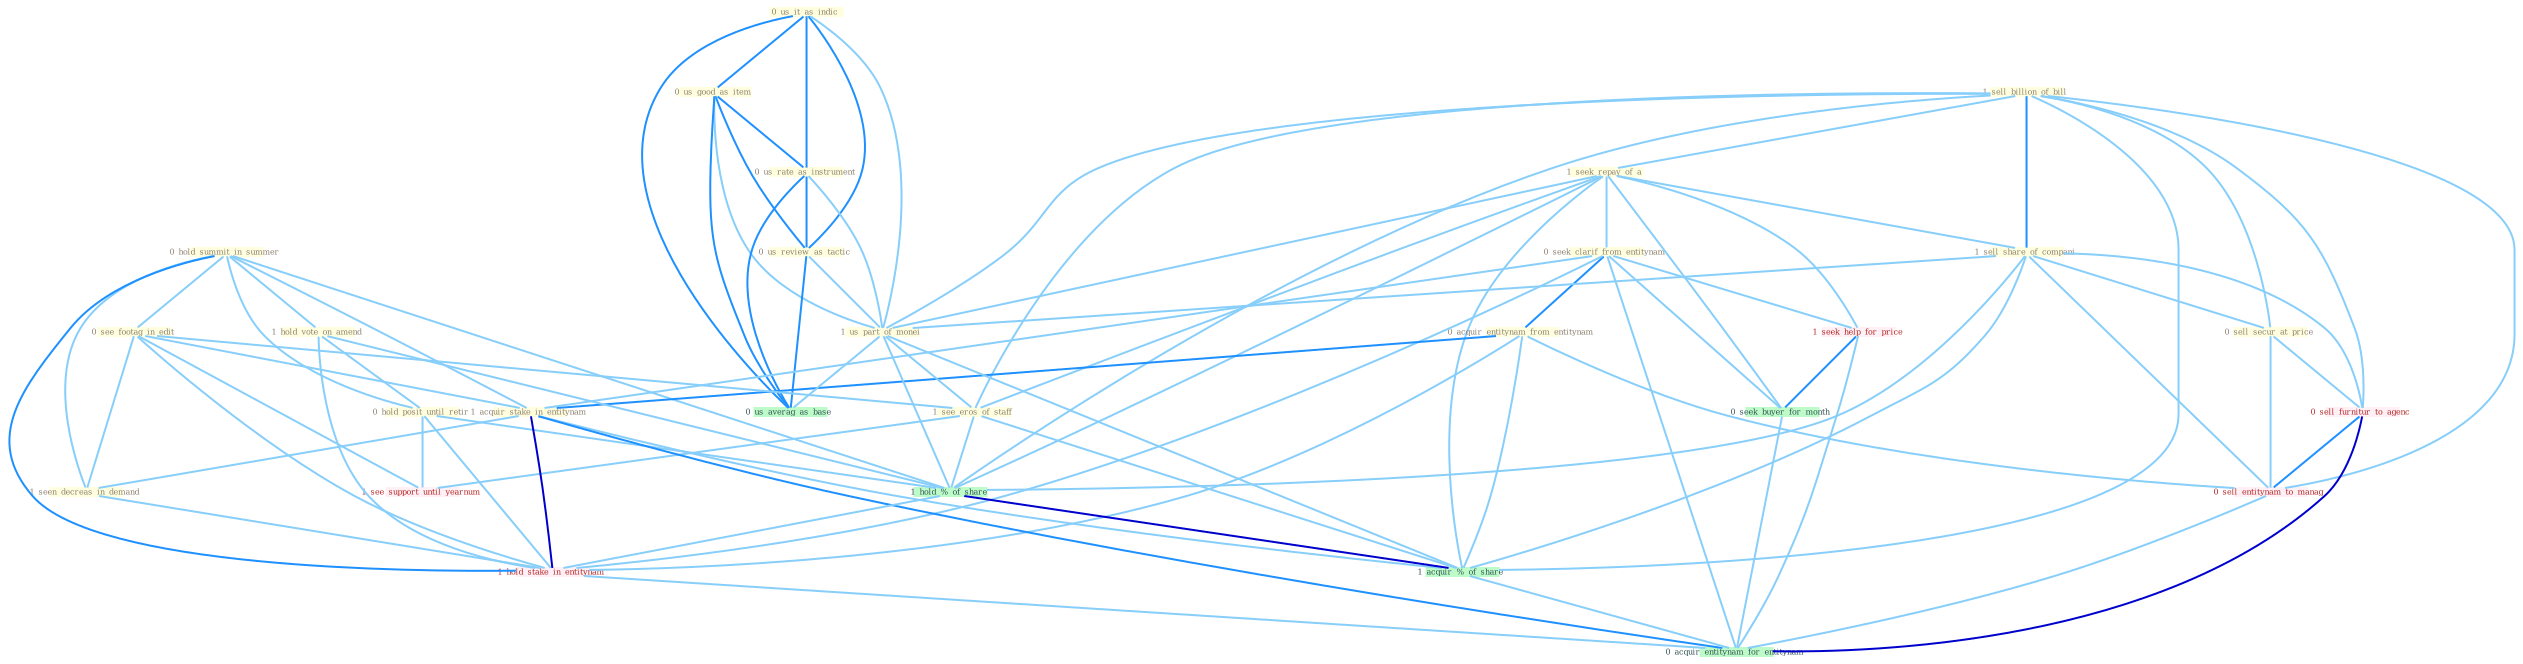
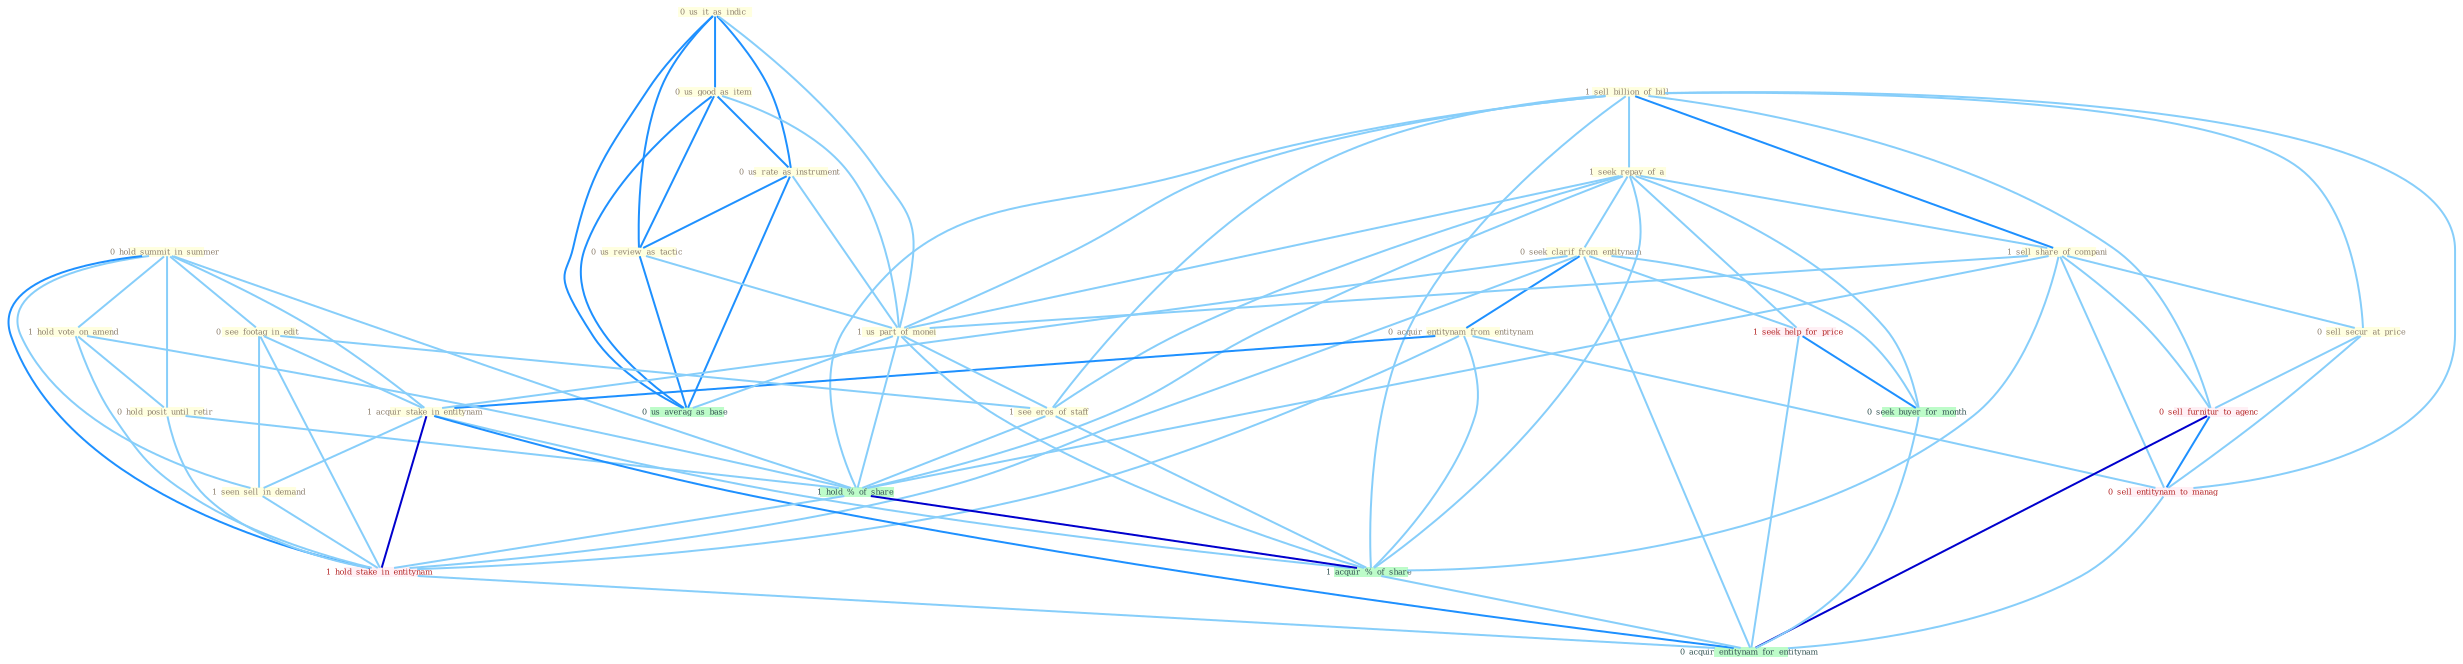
node "1_seen_decreas_in_demand": label "1_seen_decreas_in_demand" -> "1_seen_sell_in_demand"
node "1_see_support_until_yearnum": removed
